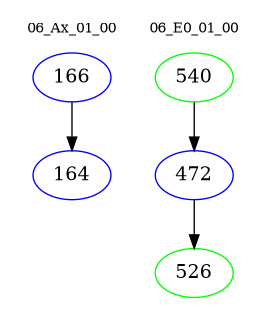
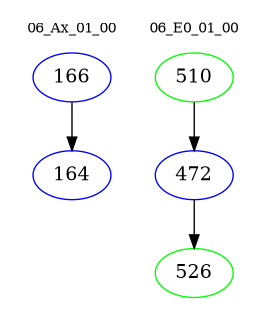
node "540": label "540" -> "510"
